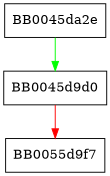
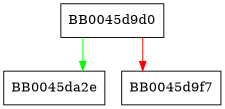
edge "BB0045da2e" -> "BB0045d9d0": reversed
node "BB0055d9f7": label "BB0055d9f7" -> "BB0045d9f7"
